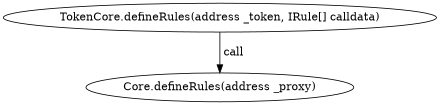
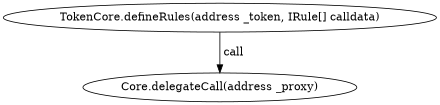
node "Core.defineRules(address _proxy)": label "Core.defineRules(address _proxy)" -> "Core.delegateCall(address _proxy)"
